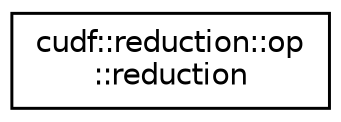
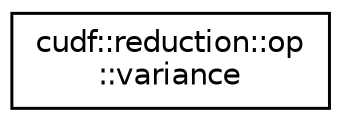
node "cudf::reduction::op ::reduction": label "cudf::reduction::op ::reduction" -> "cudf::reduction::op ::variance"
